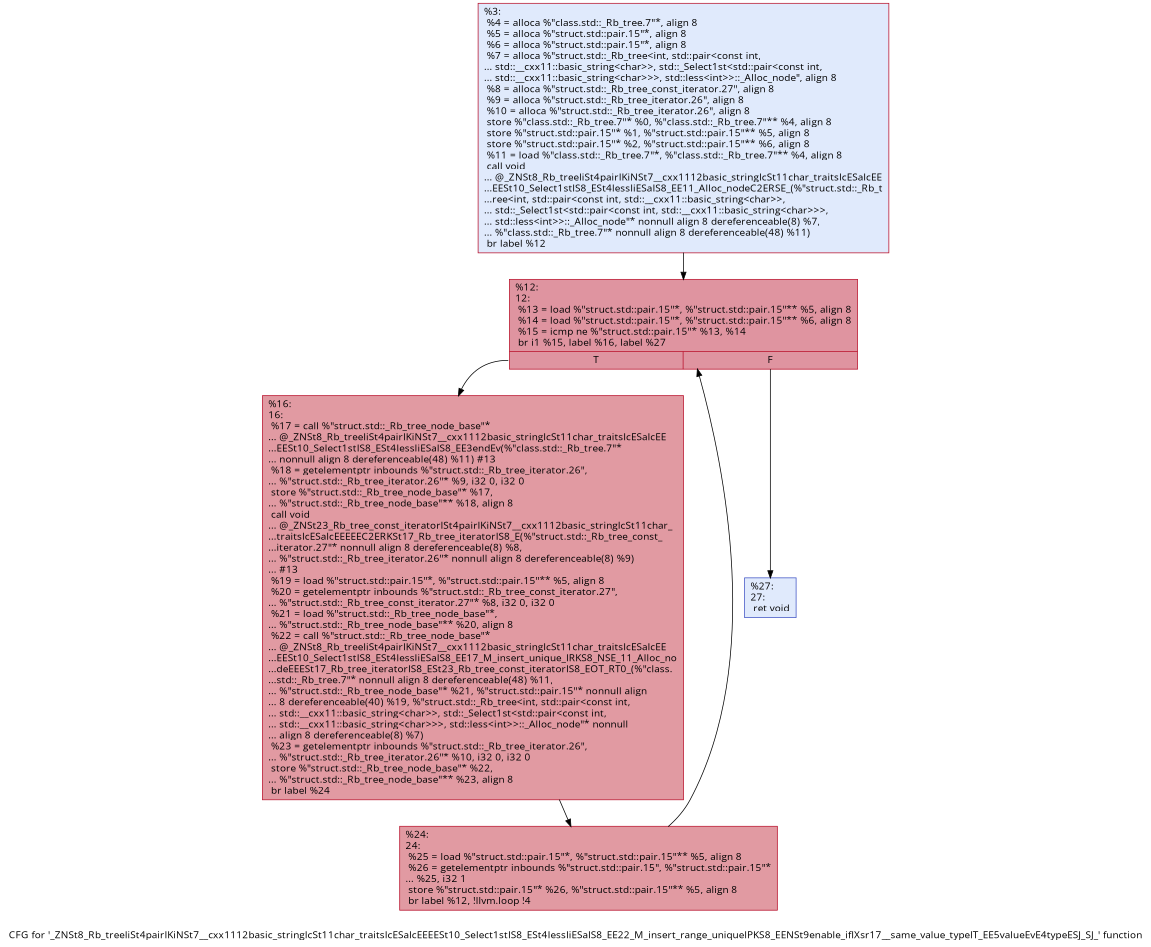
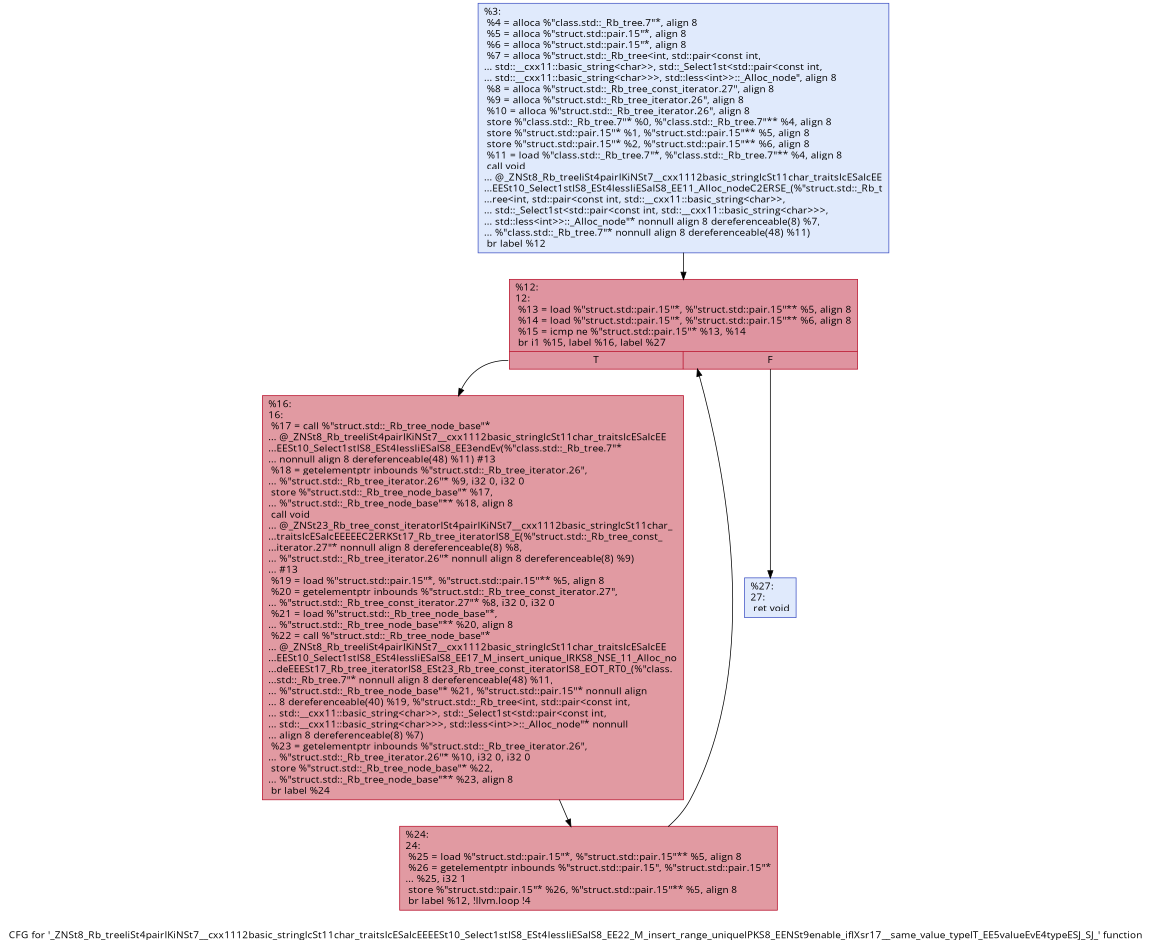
node "%3:": color #b70d28ff -> #3d50c3ff
